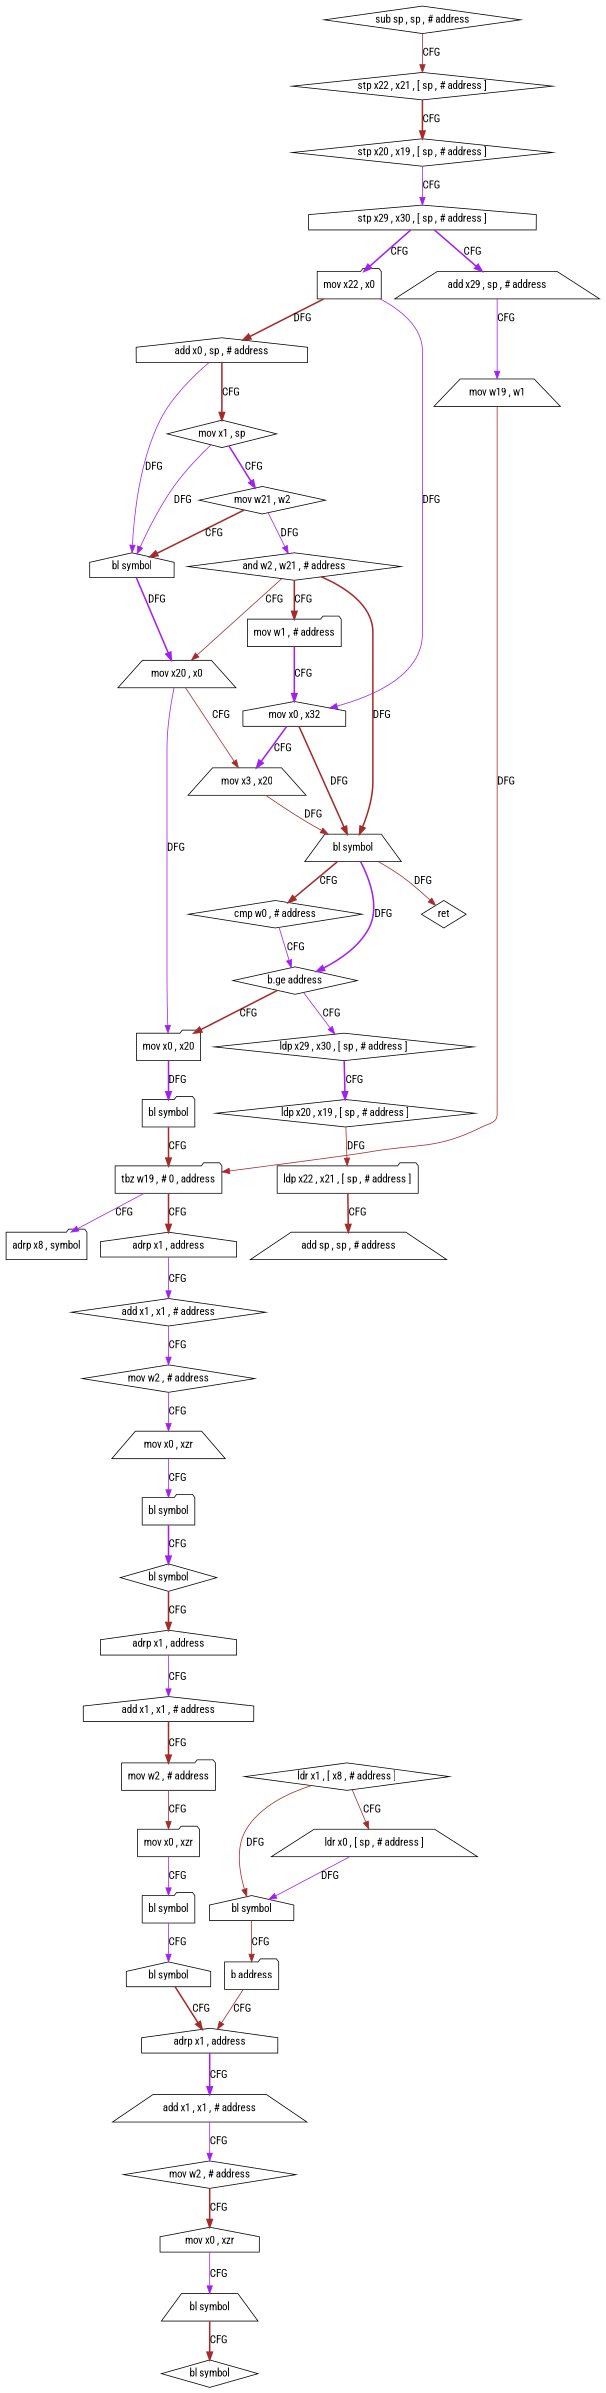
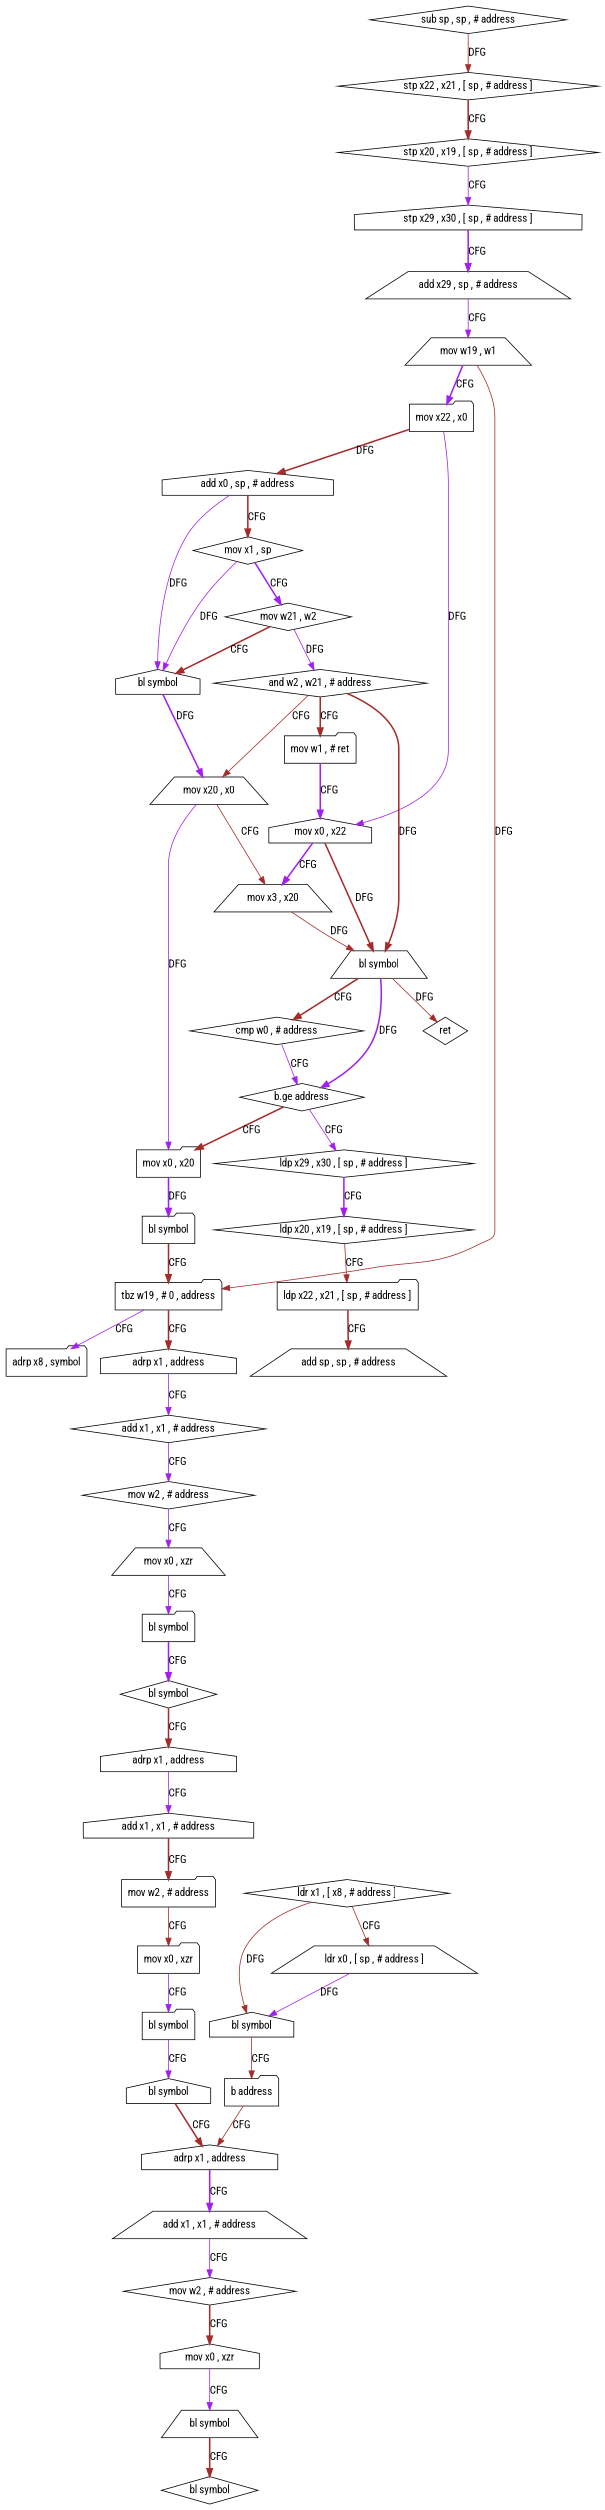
edge "sub sp , sp , # address" -> "stp x22 , x21 , [ sp , # address ]": label "CFG" -> "DFG"
edge "stp x29 , x30 , [ sp , # address ]" -> "mov x22 , x0": now "mov w19 , w1" -> "mov x22 , x0"
node "mov w1 , # address": label "mov w1 , # address" -> "mov w1 , # ret"
node "mov x0 , x32": label "mov x0 , x32" -> "mov x0 , x22"
edge "ldp x20 , x19 , [ sp , # address ]" -> "ldp x22 , x21 , [ sp , # address ]": label "DFG" -> "CFG"
